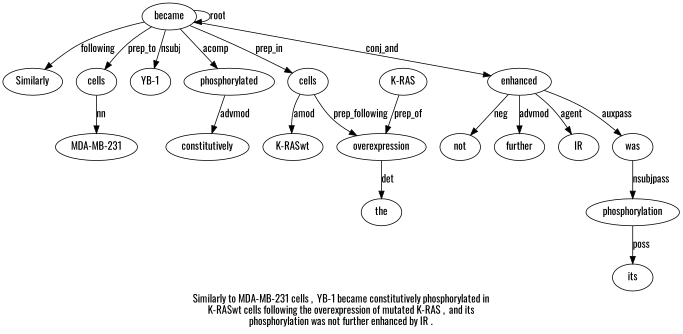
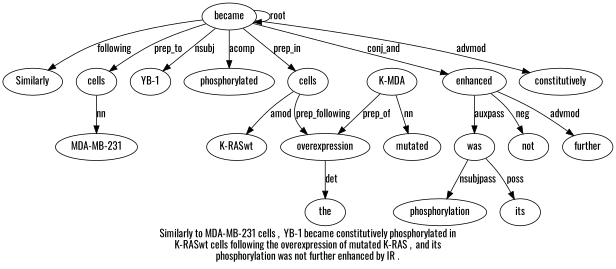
node "K-RAS": label "K-RAS" -> "K-MDA"
edge "phosphorylated" -> "constitutively": now "became" -> "constitutively"
node "mutated": added
node "IR": removed
edge "phosphorylation" -> "its": now "was" -> "its"
